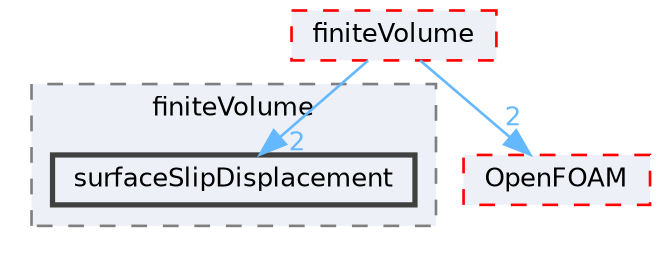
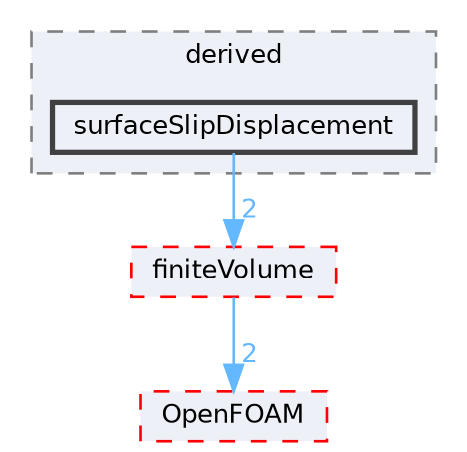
edge "finiteVolume" -> "surfaceSlipDisplacement": reversed
cluster "finiteVolume": label "finiteVolume" -> "derived"
